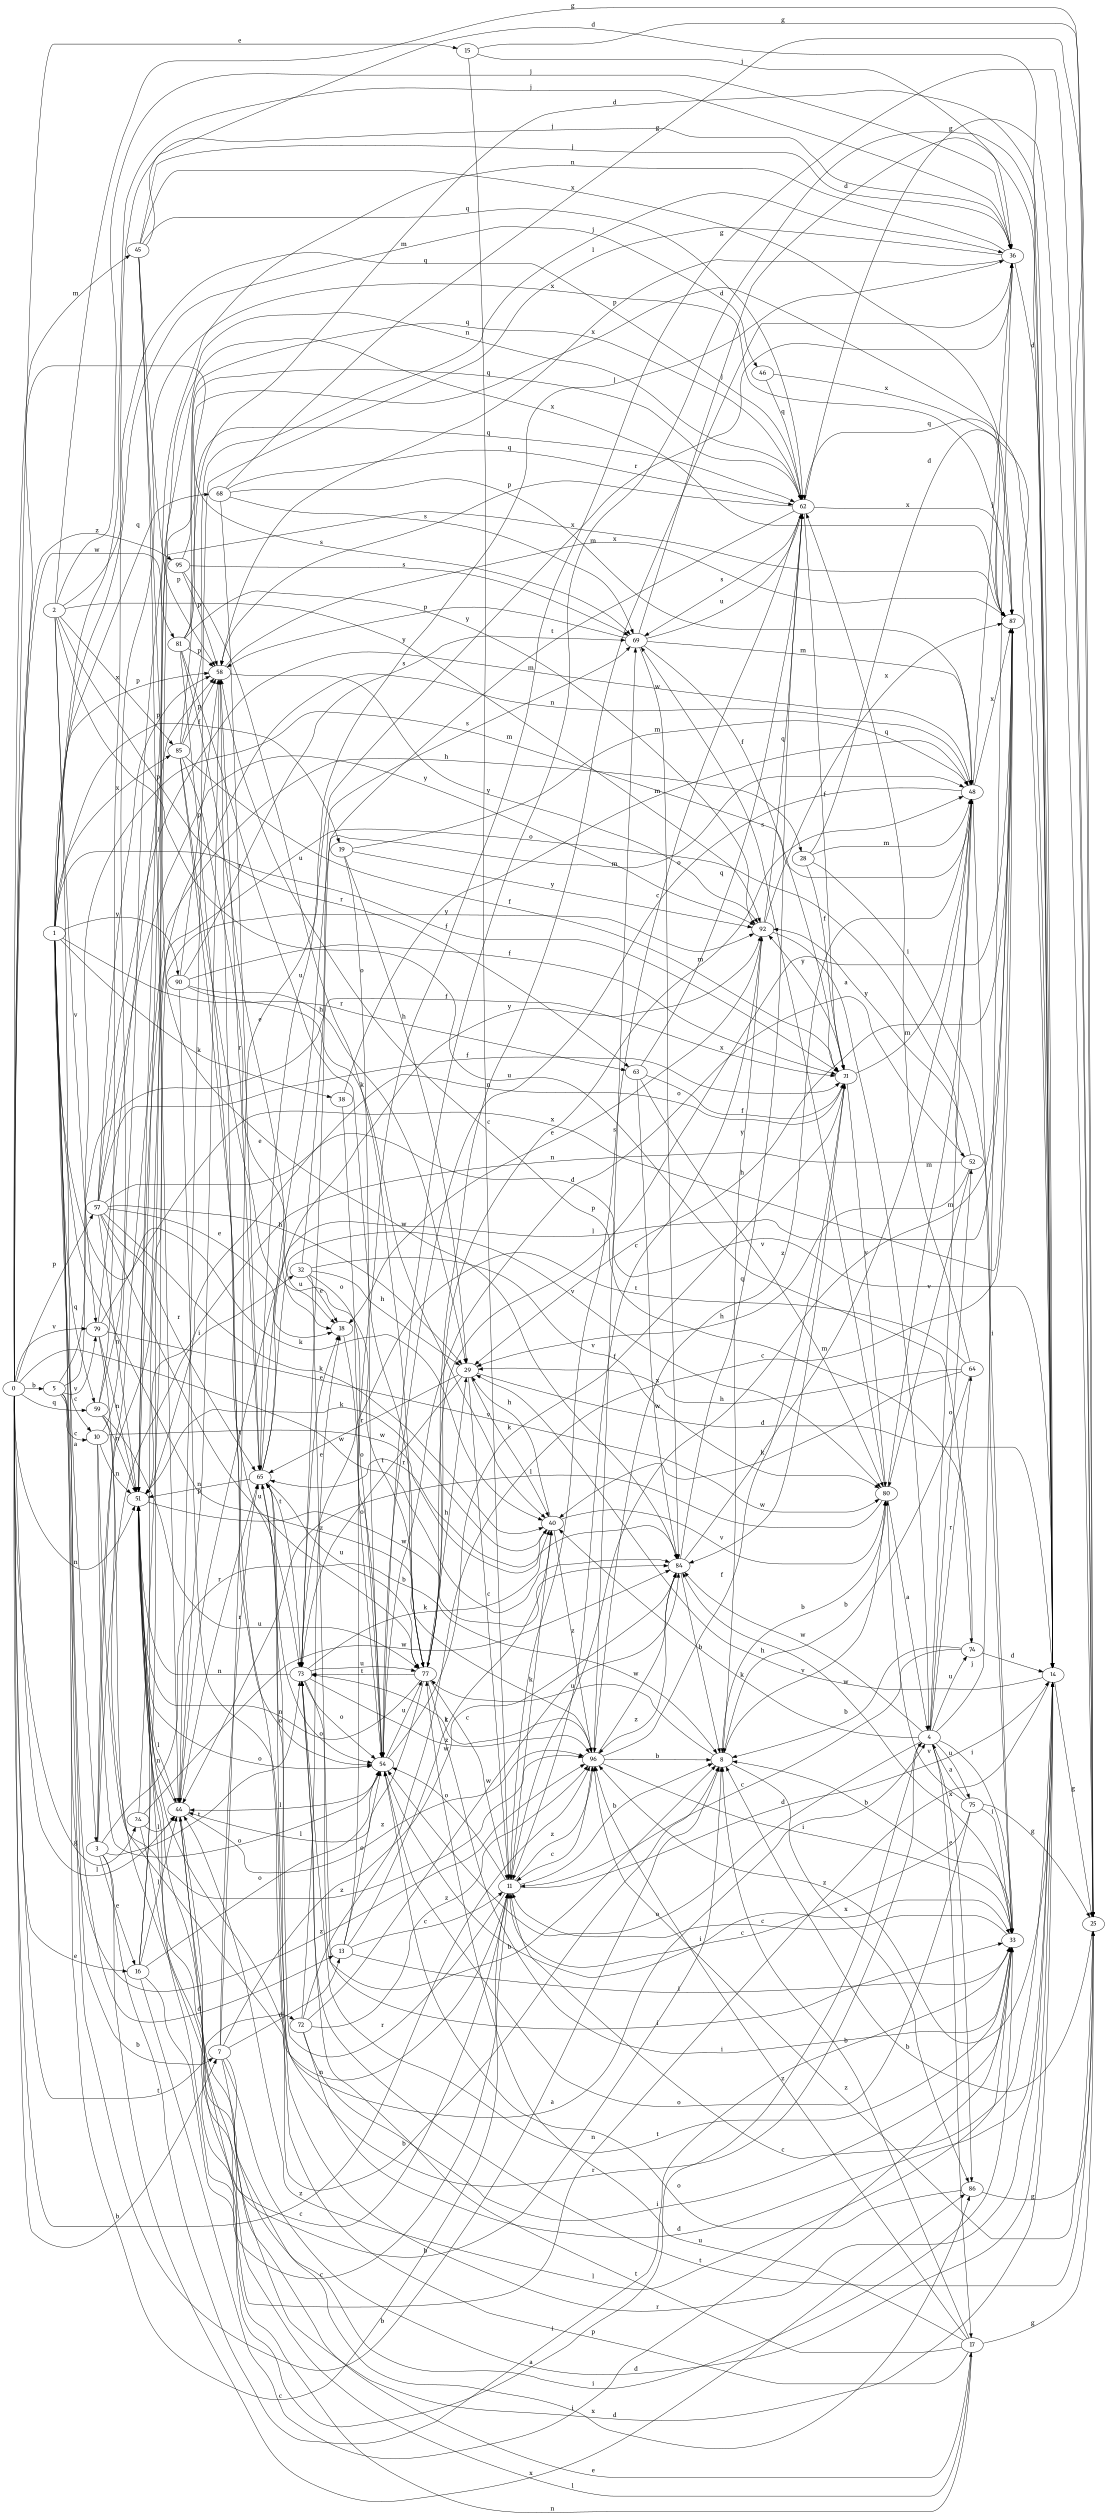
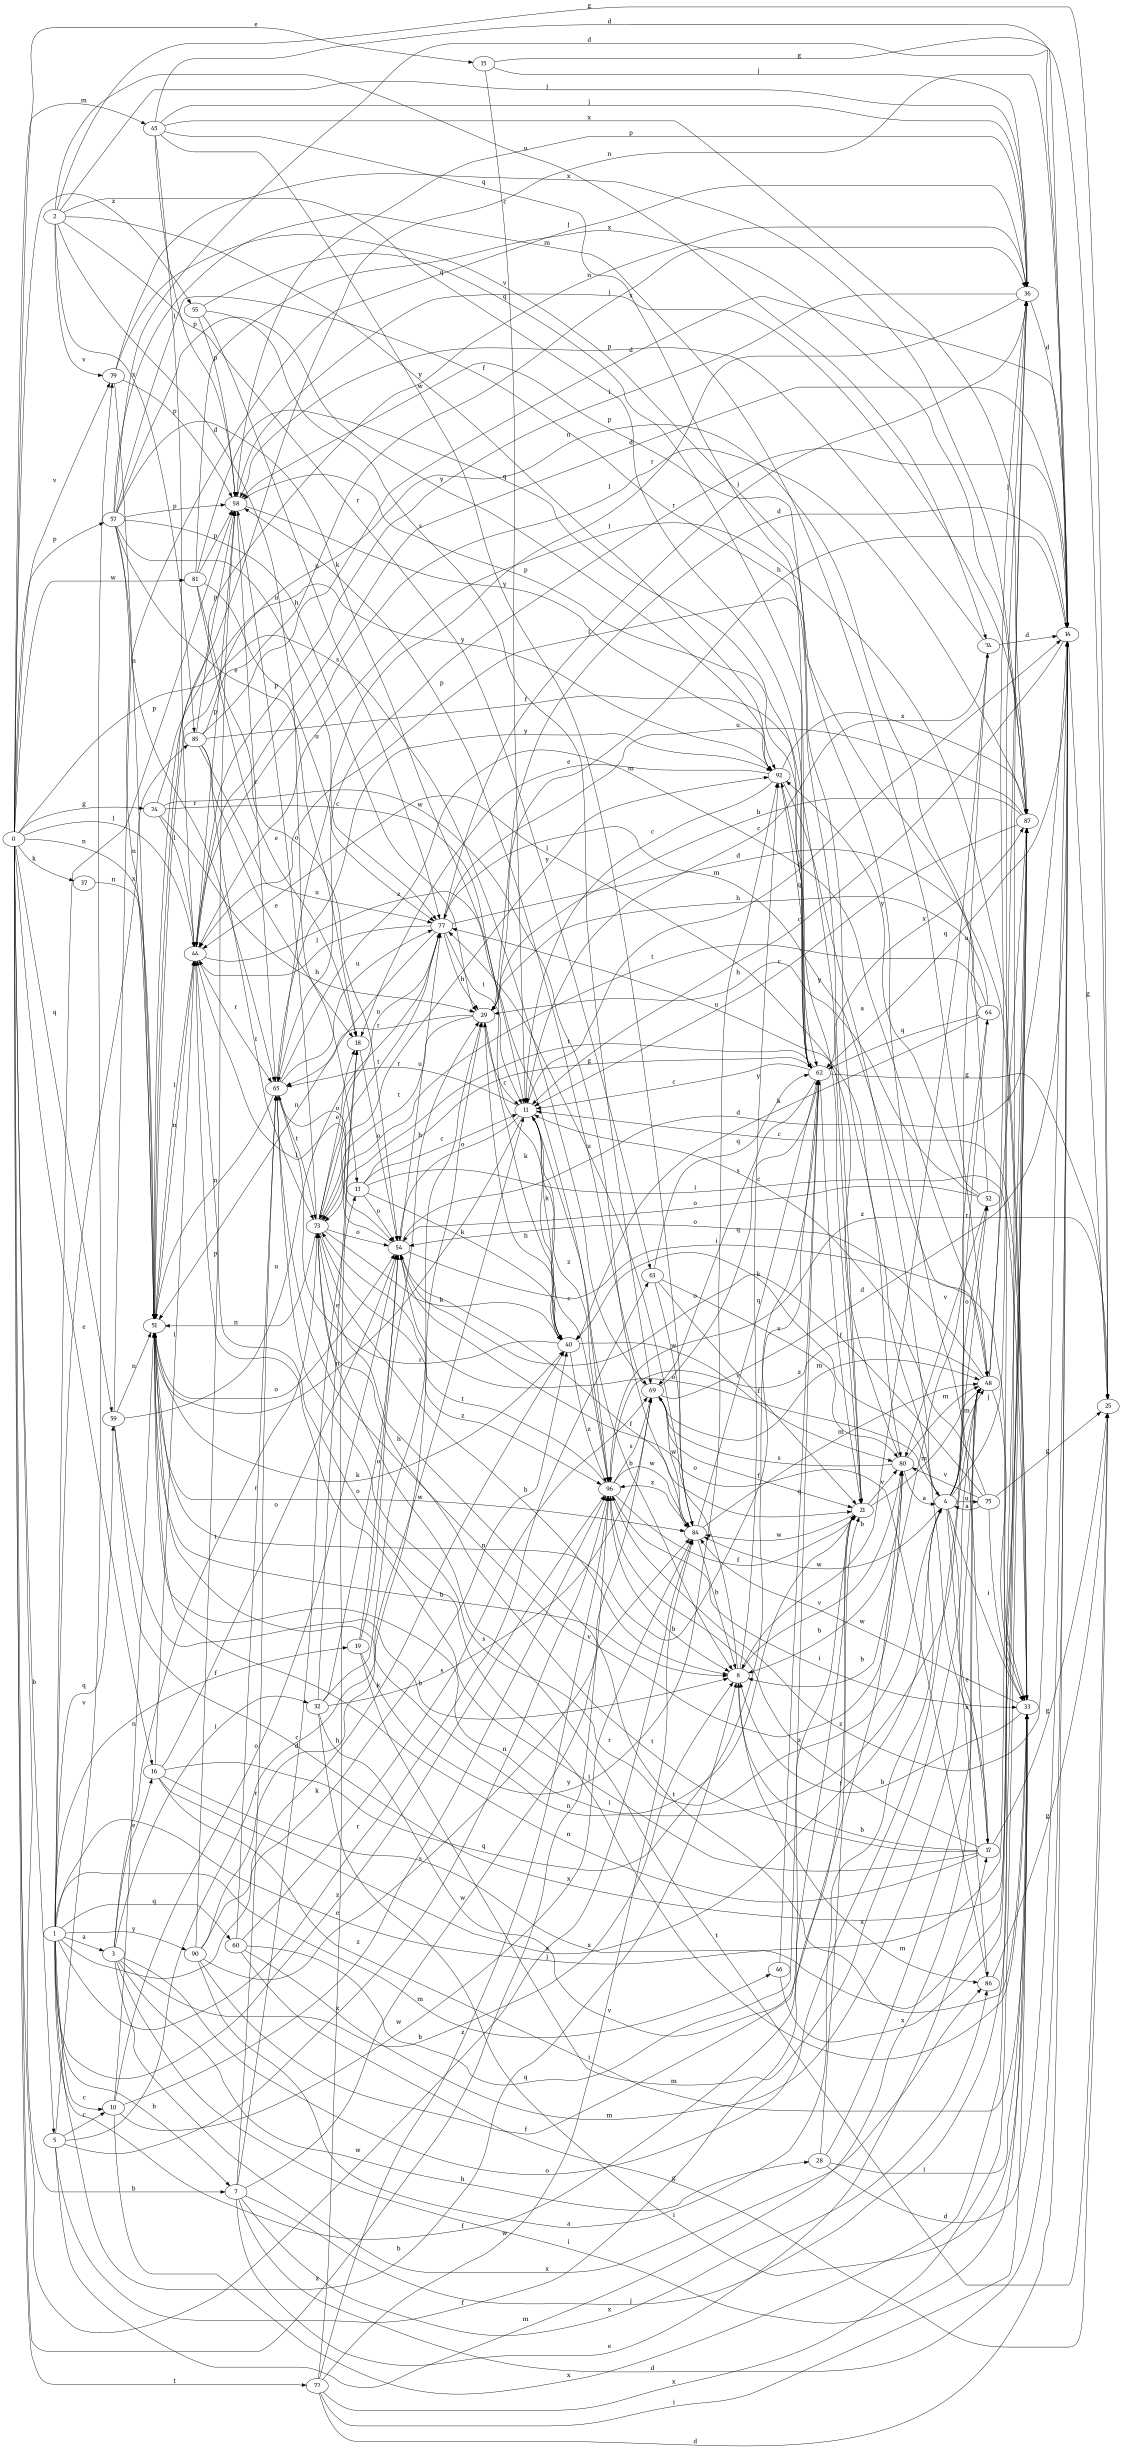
edge "13" -> "25": now "13" -> "62"
node "68": label "68" -> "60"
node "95": label "95" -> "55"
edge "69" -> "62": label "u" -> "q"
edge "64" -> "44": added, label "l"
edge "81" -> "92": now "73" -> "92"
edge "48" -> "87": label "x" -> "i"
edge "73" -> "58": added, label "p"
node "37": added
edge "24" -> "29": added, label "h"
edge "87" -> "77": label "x" -> "u"
node "38": removed
edge "77" -> "11": label "c" -> "i"
edge "79" -> "11": removed, label "c"
edge "77" -> "33": label "i" -> "d"
edge "25" -> "8": removed, label "b"
